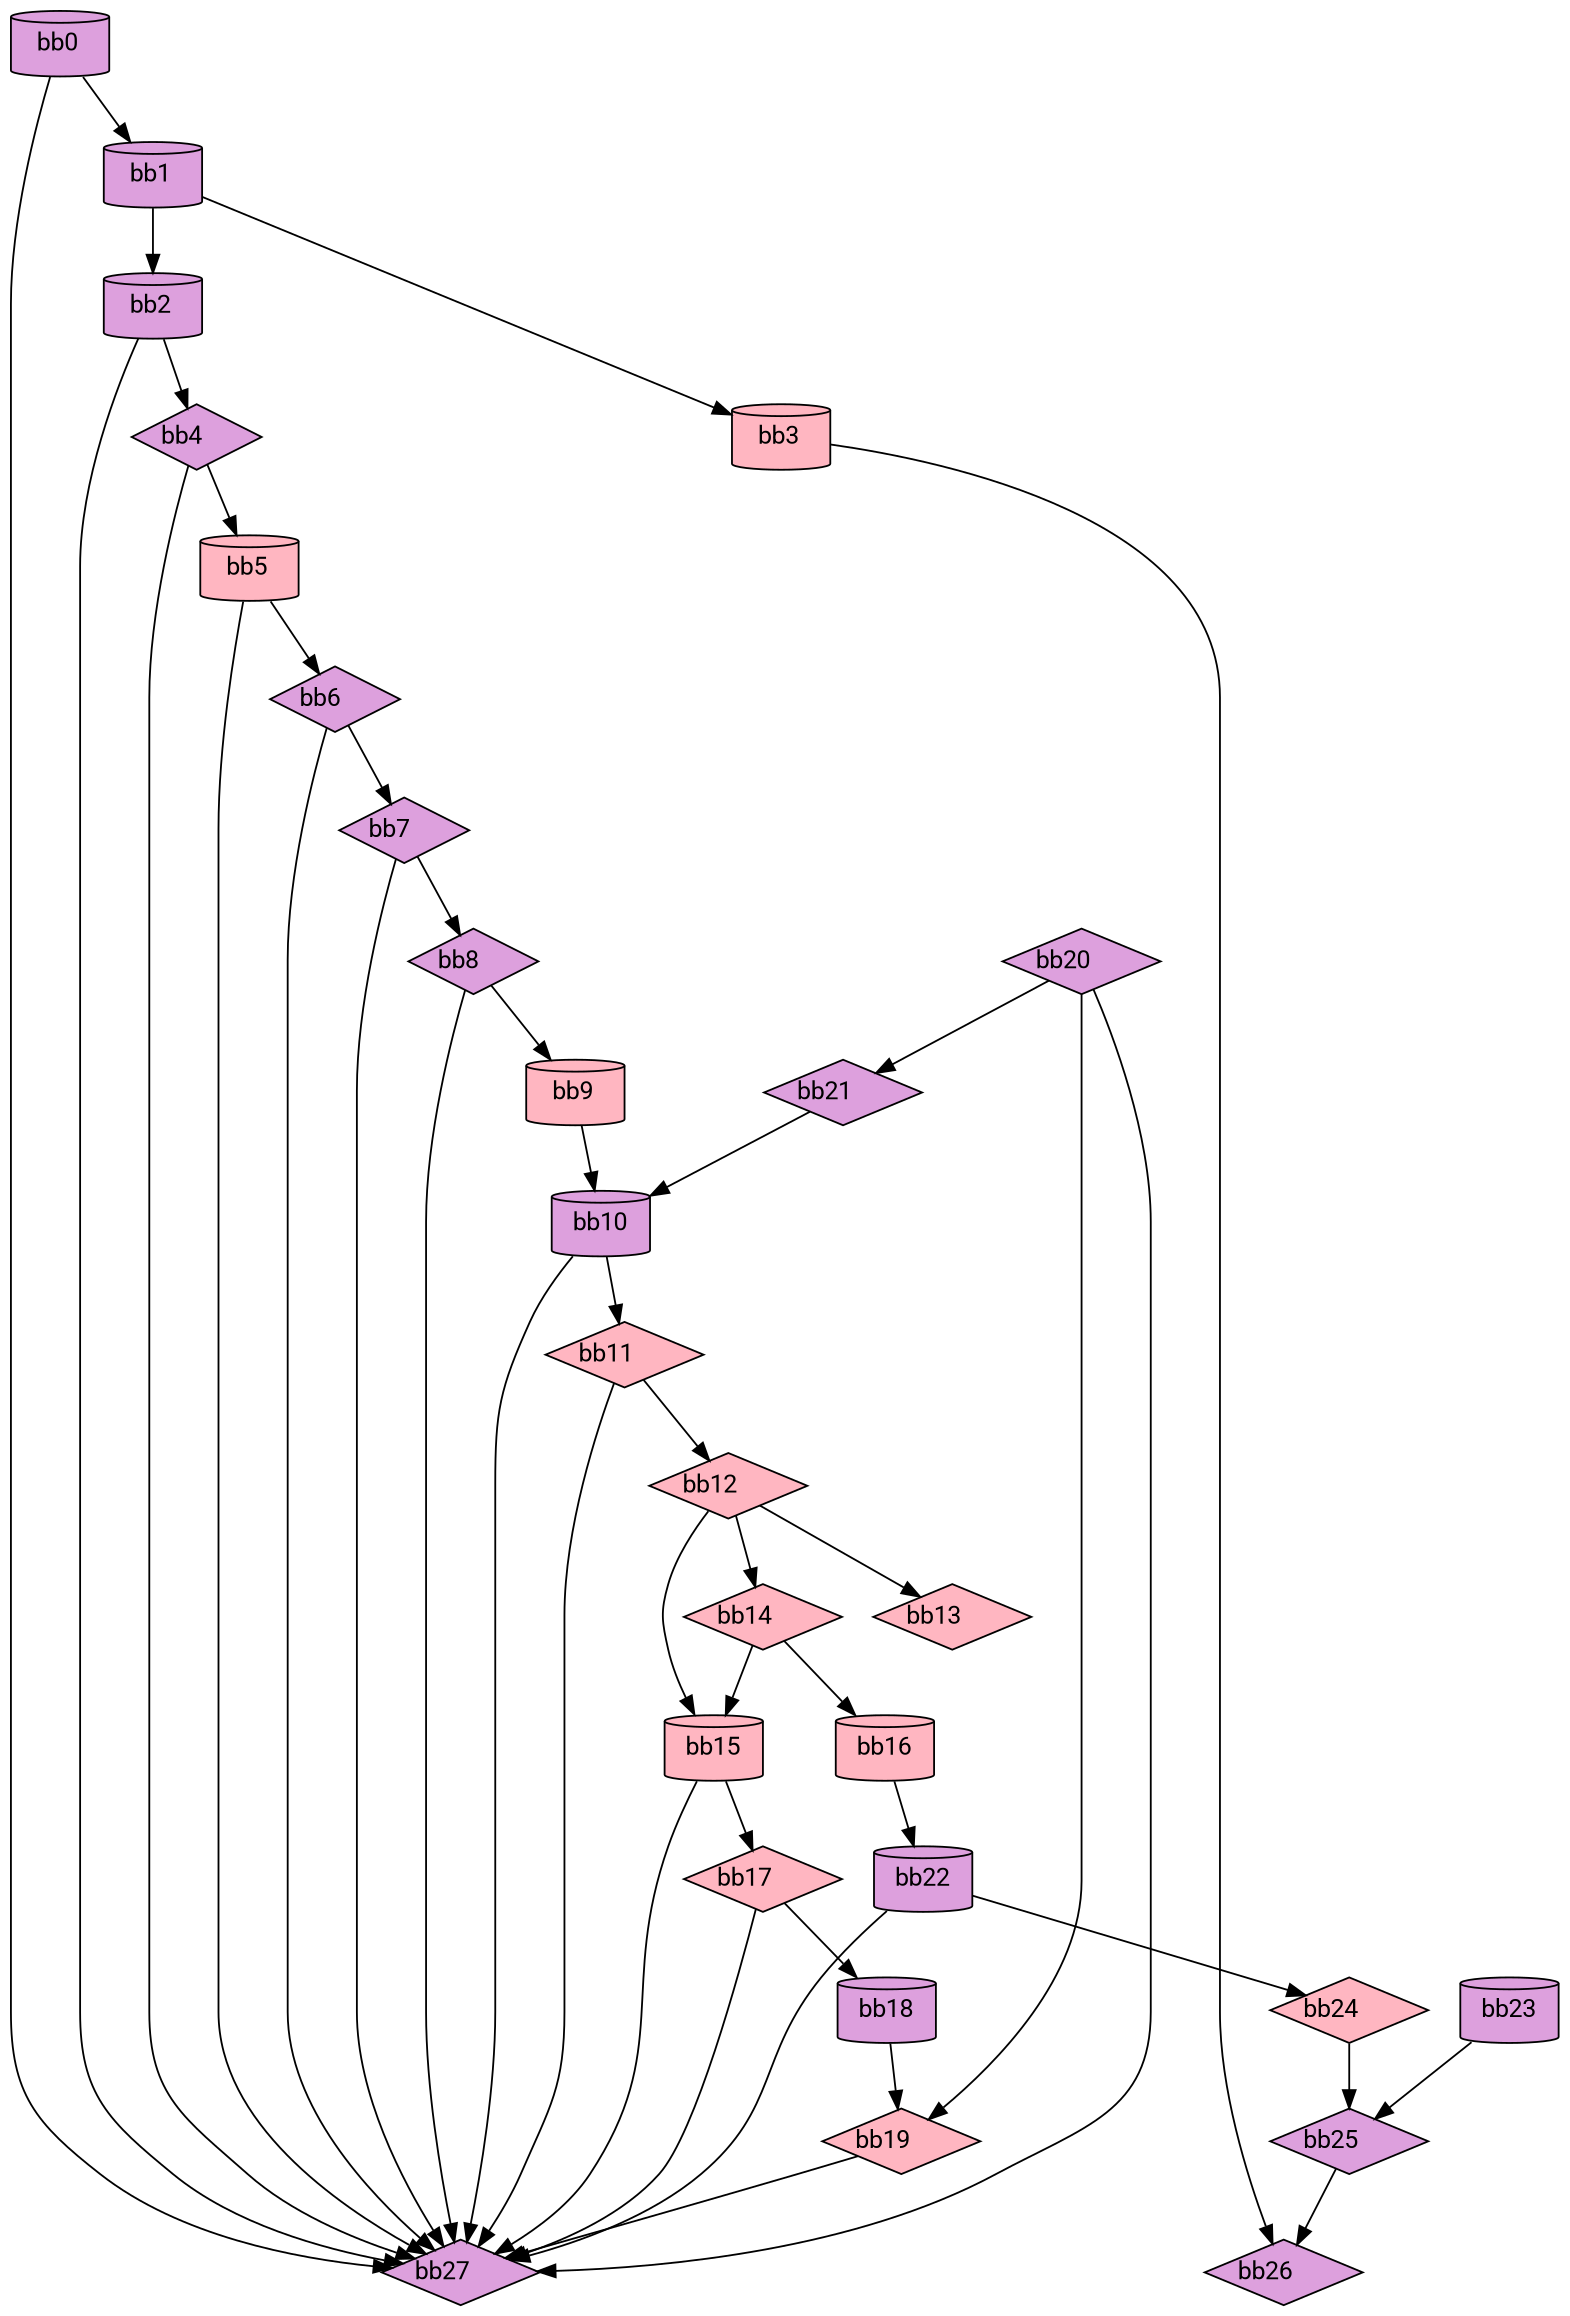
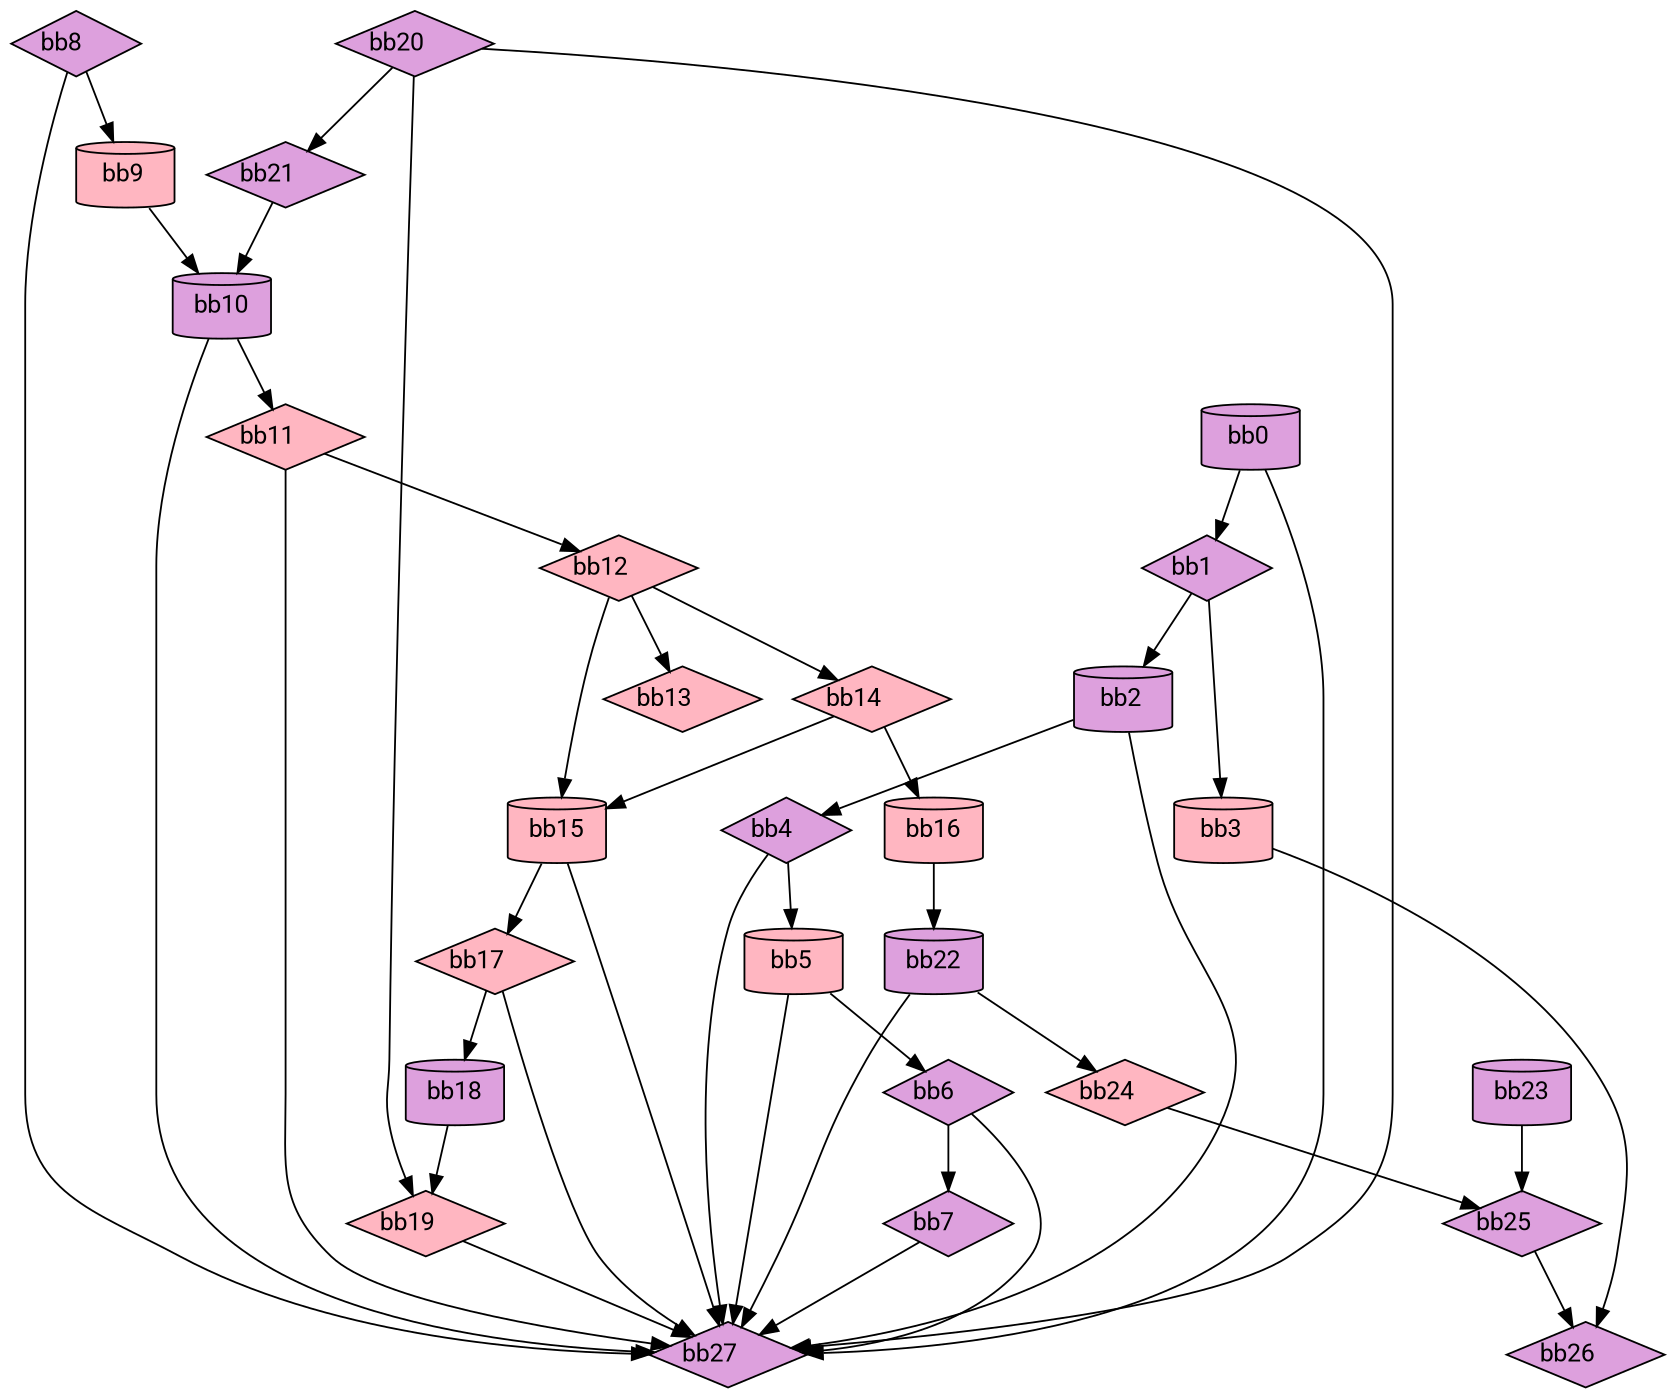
node "bb1": shape cylinder -> diamond
edge "bb7" -> "bb8": removed
